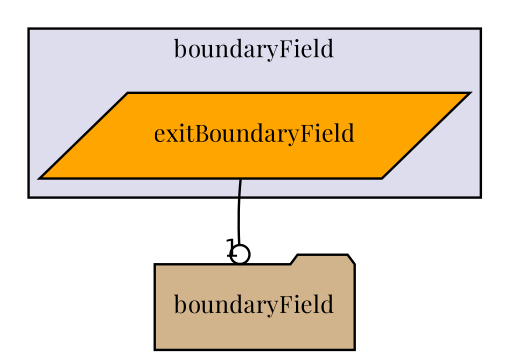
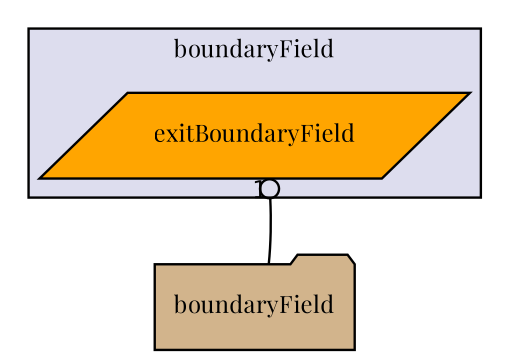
edge "exitBoundaryField" -> "boundaryField": reversed
